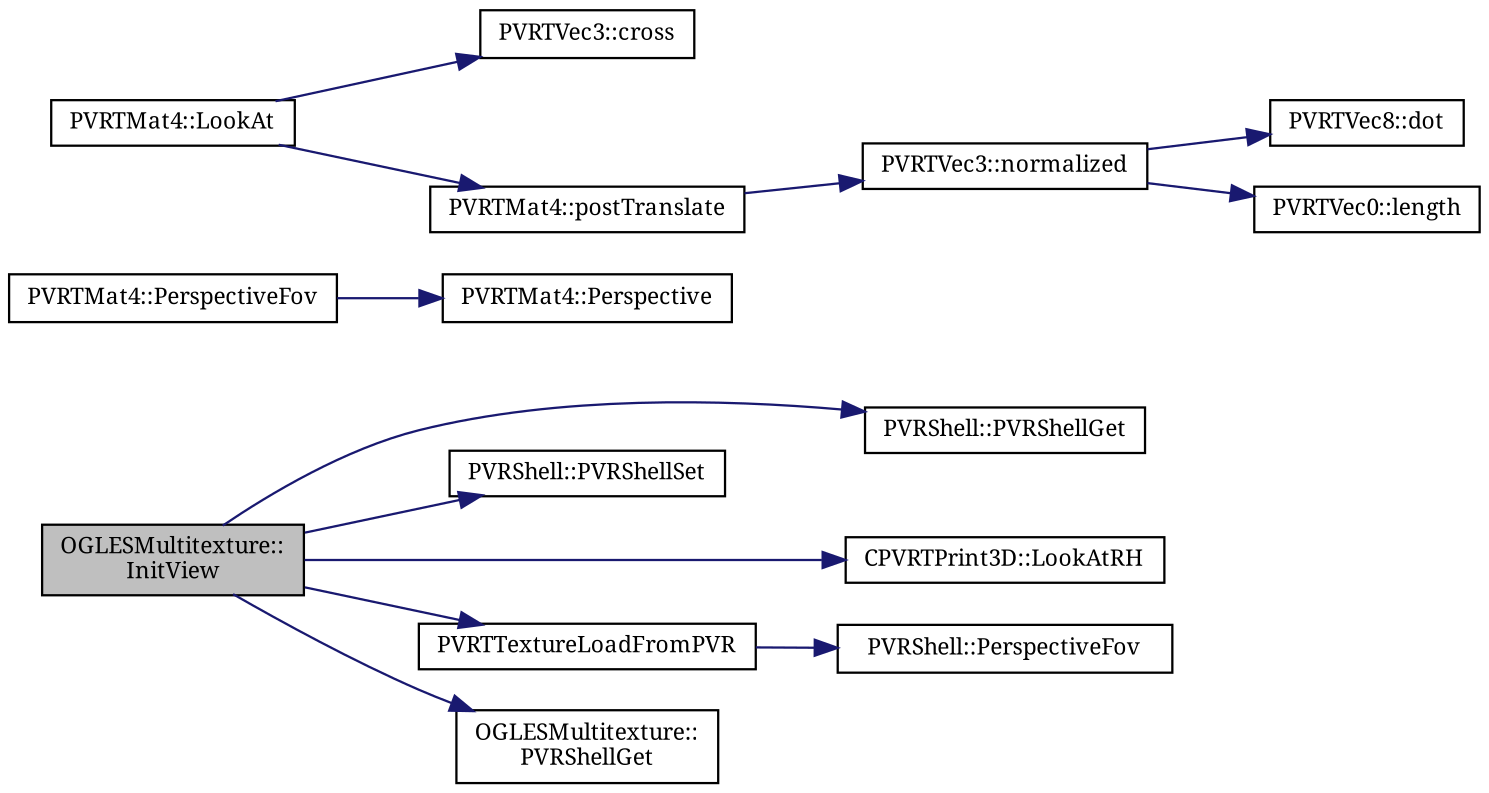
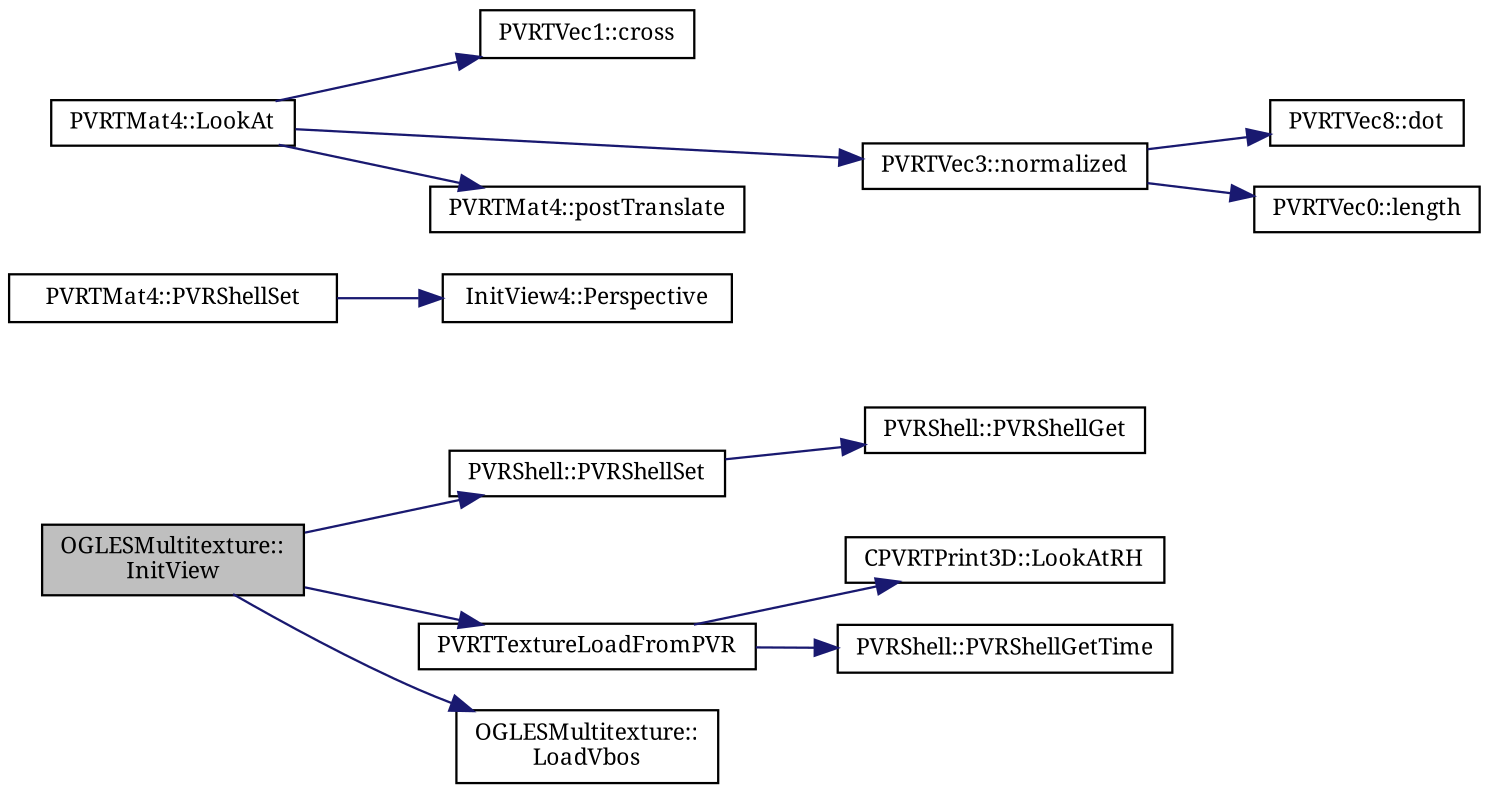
node "PVRTVec3::cross": label "PVRTVec3::cross" -> "PVRTVec1::cross"
edge "PVRTMat4::postTranslate" -> "PVRTVec3::normalized": now "PVRTMat4::LookAt" -> "PVRTVec3::normalized"
node "PVRTMat4::PerspectiveFov": label "PVRTMat4::PerspectiveFov" -> "PVRTMat4::PVRShellSet"
node "PVRTMat4::Perspective": label "PVRTMat4::Perspective" -> "InitView4::Perspective"
edge "OGLESMultitexture:: InitView" -> "PVRShell::PVRShellGet": now "PVRShell::PVRShellSet" -> "PVRShell::PVRShellGet"
edge "OGLESMultitexture:: InitView" -> "CPVRTPrint3D::LookAtRH": now "PVRTTextureLoadFromPVR" -> "CPVRTPrint3D::LookAtRH"
node "PVRShell::PerspectiveFov": label "PVRShell::PerspectiveFov" -> "PVRShell::PVRShellGetTime"
node "OGLESMultitexture:: PVRShellGet": label "OGLESMultitexture:: PVRShellGet" -> "OGLESMultitexture:: LoadVbos"
